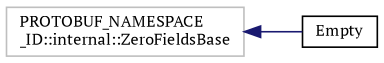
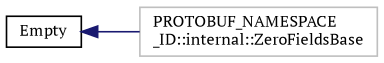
edge "Empty" -> "PROTOBUF_NAMESPACE _ID::internal::ZeroFieldsBase": reversed
